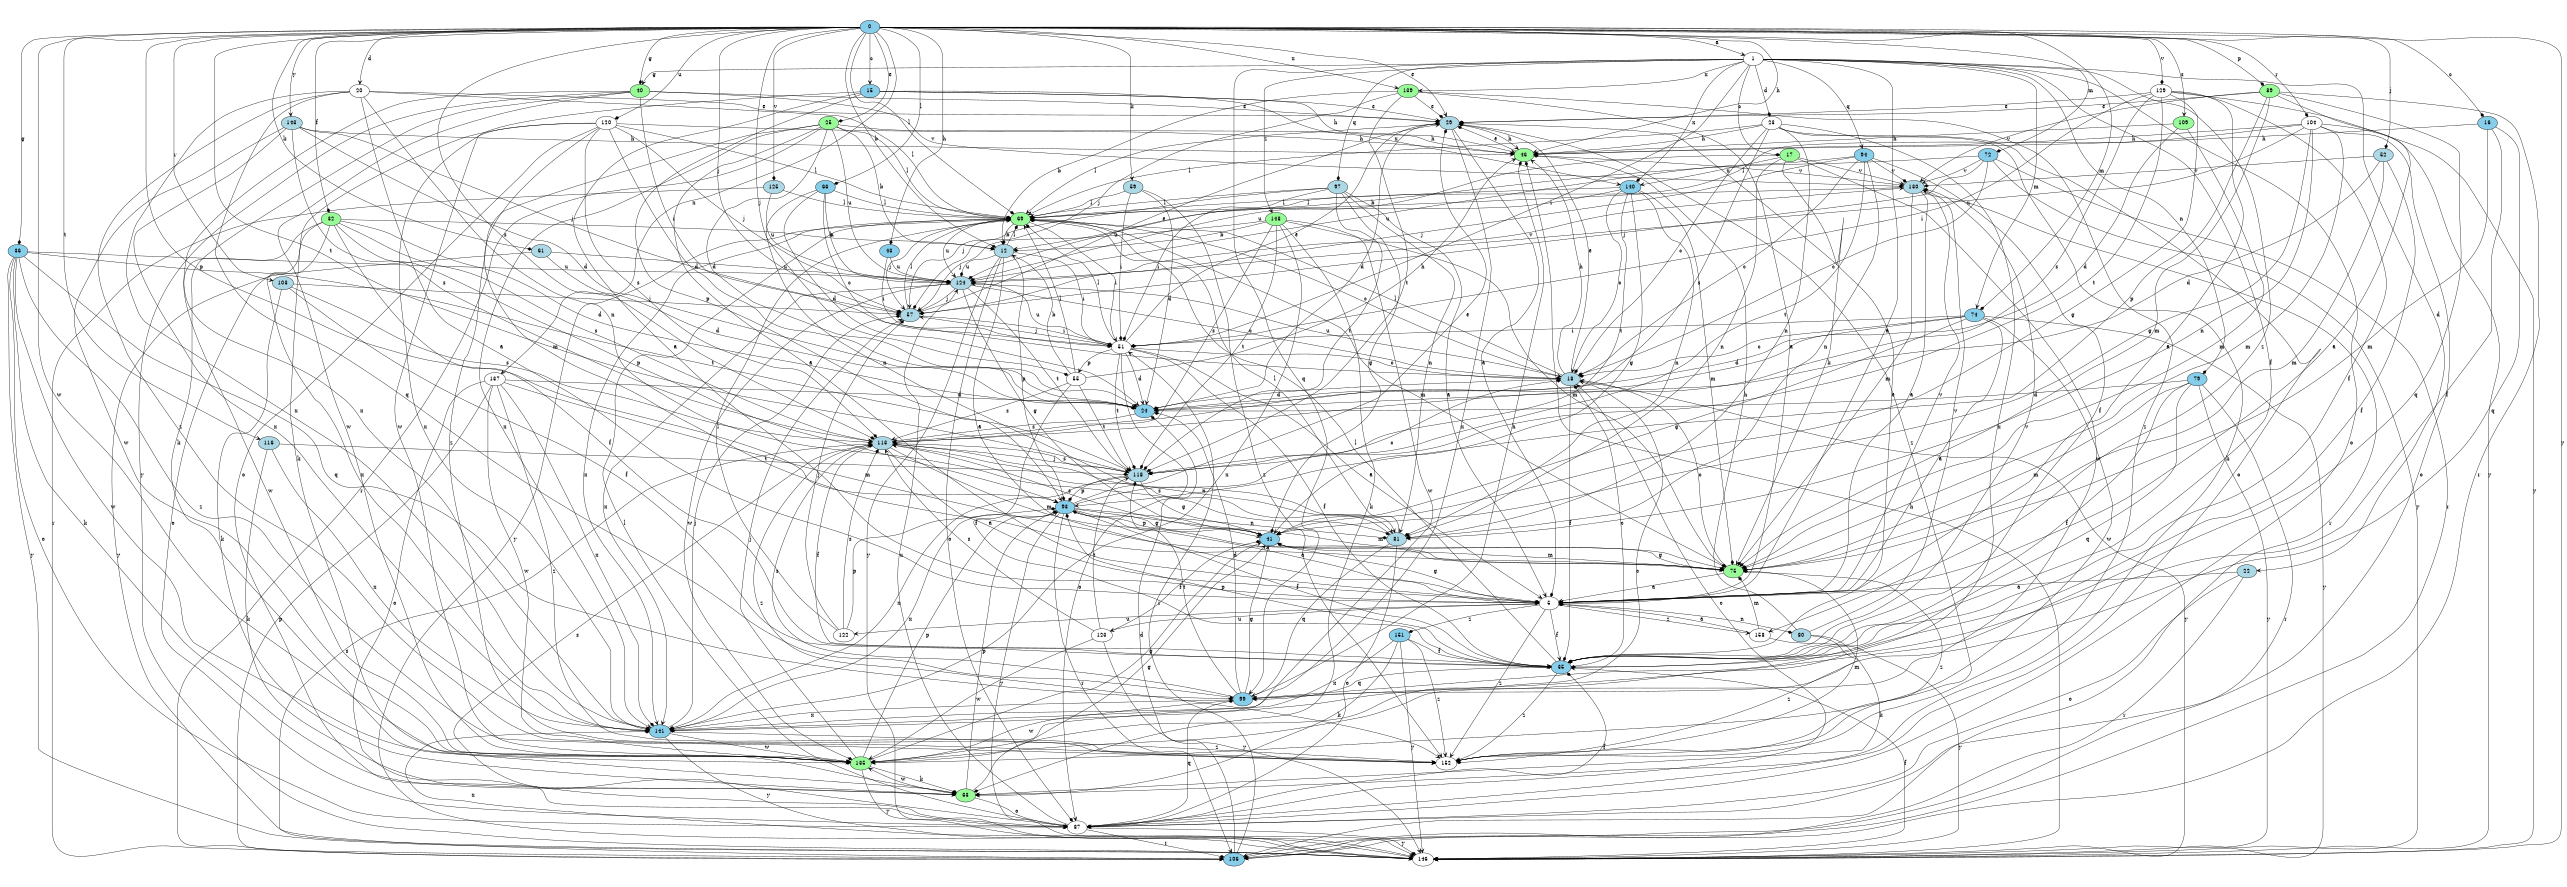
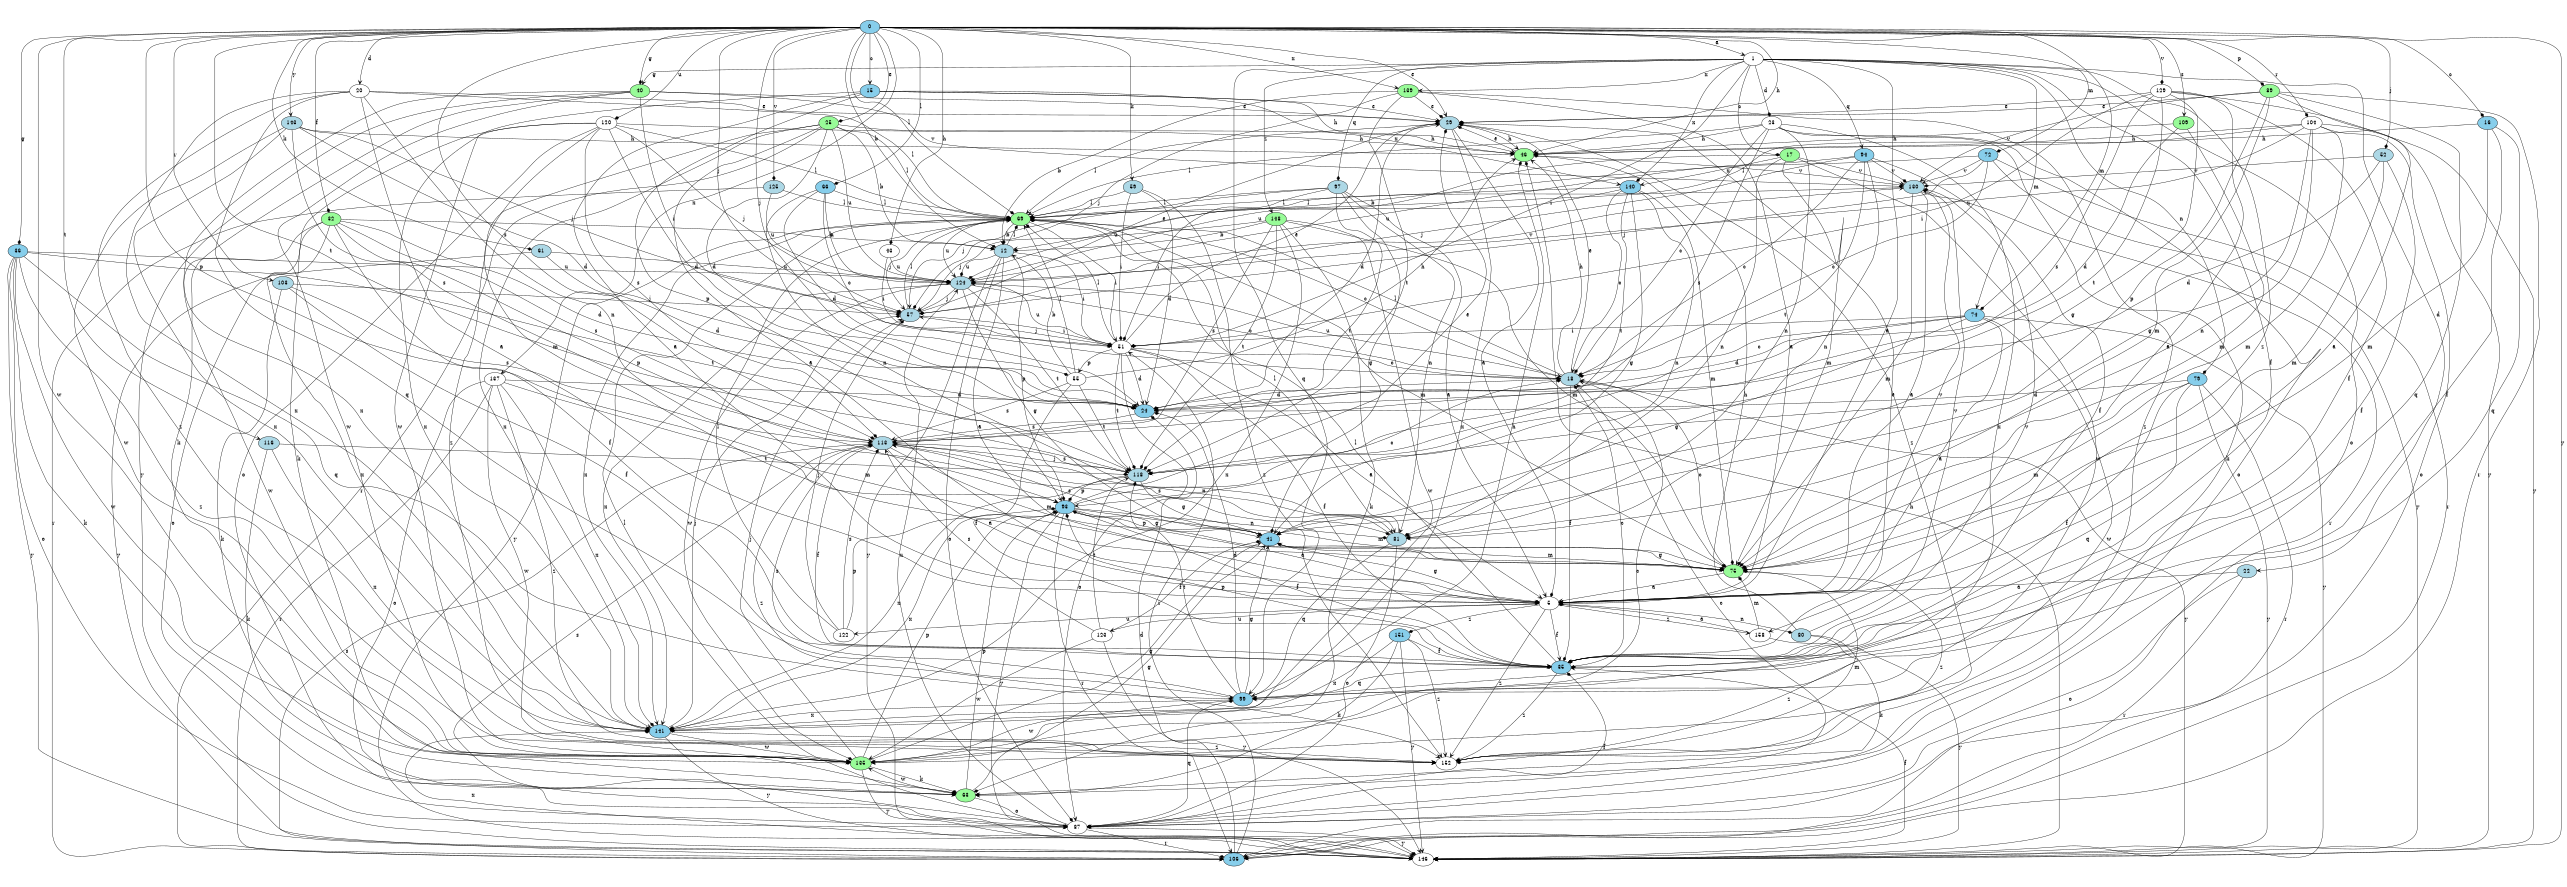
node "43": fillcolor skyblue -> white
edge "17" -> "75": label "k" -> "m"
edge "137" -> "106": label "p" -> "r"
